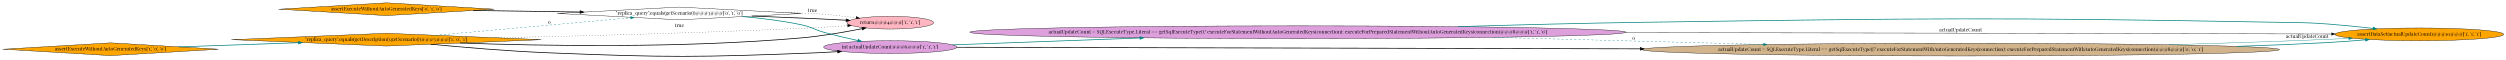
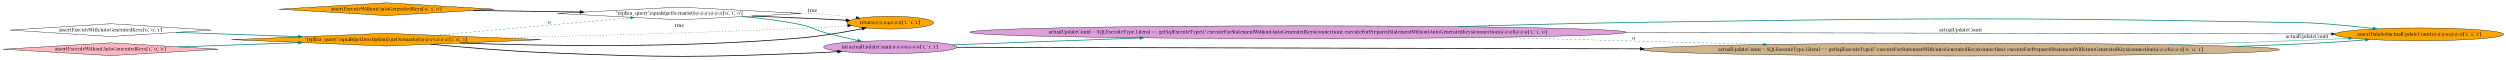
node "return@@@4@@@['1', '1', '1']": fillcolor lightpink -> orange
node "assertExecuteWithAutoGeneratedKeys['0', '0', '1']": added
node "assertExecuteWithoutAutoGeneratedKeys['1', '0', '0']": fillcolor orange -> lightpink
